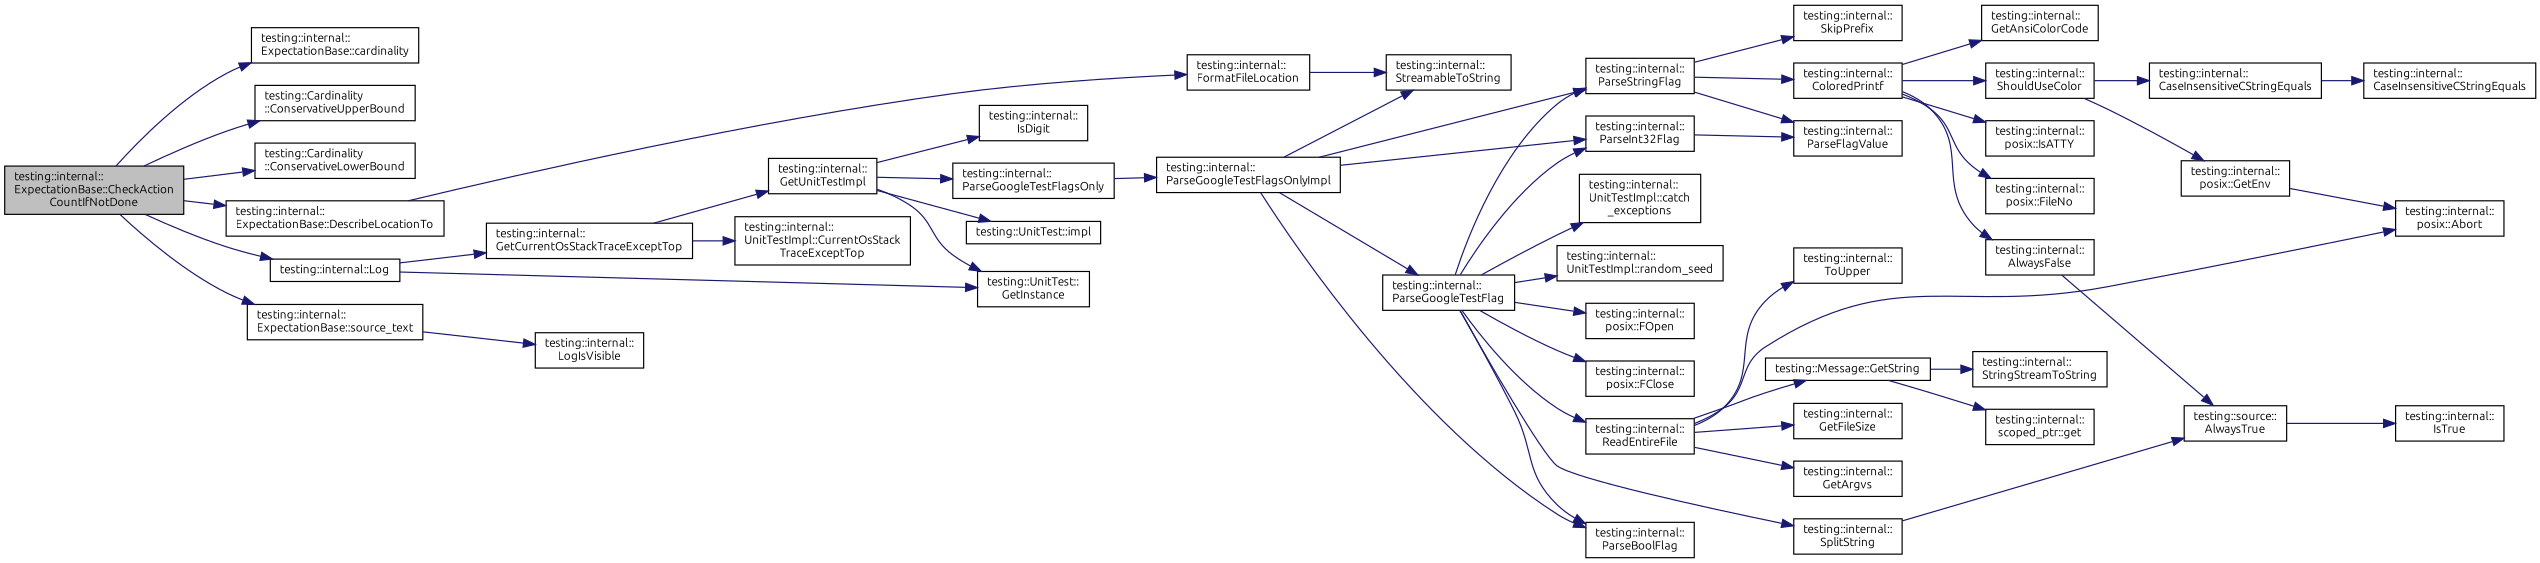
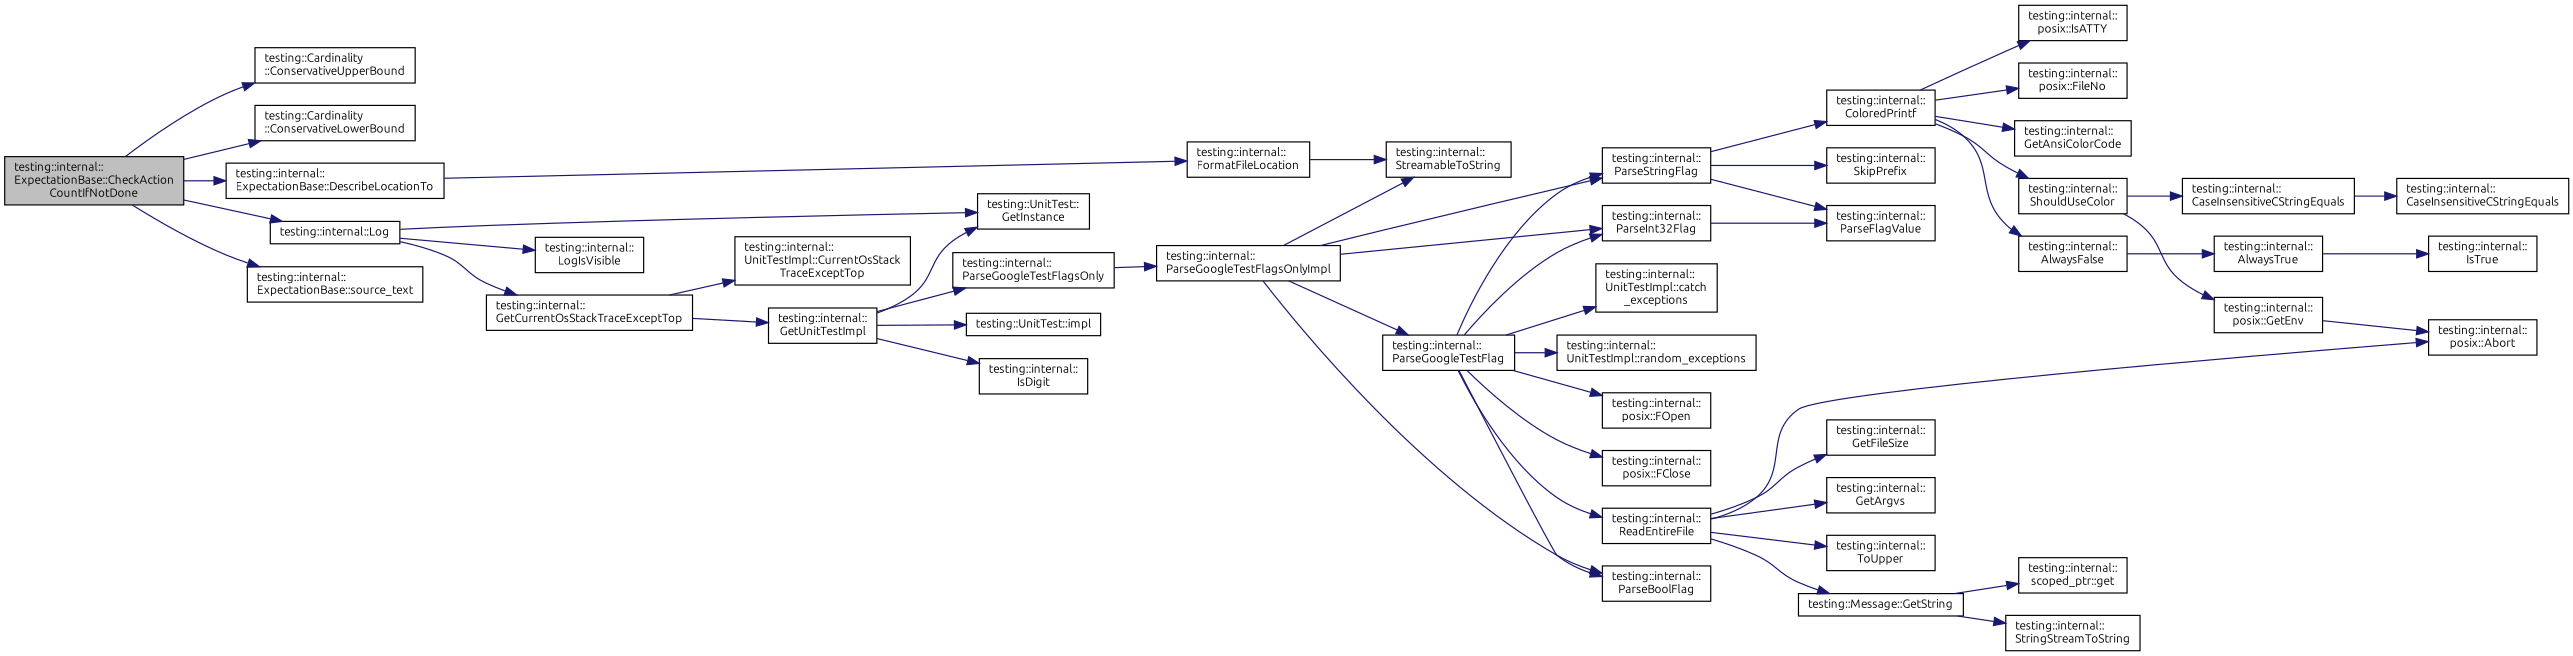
node "testing::internal:: ExpectationBase::cardinality": removed
node "testing::internal:: UnitTestImpl::random_seed": label "testing::internal:: UnitTestImpl::random_seed" -> "testing::internal:: UnitTestImpl::random_exceptions"
edge "testing::internal:: ExpectationBase::source_text" -> "testing::internal:: LogIsVisible": now "testing::internal::Log" -> "testing::internal:: LogIsVisible"
node "testing::source:: AlwaysTrue": label "testing::source:: AlwaysTrue" -> "testing::internal:: AlwaysTrue"
node "testing::internal:: SplitString": removed
